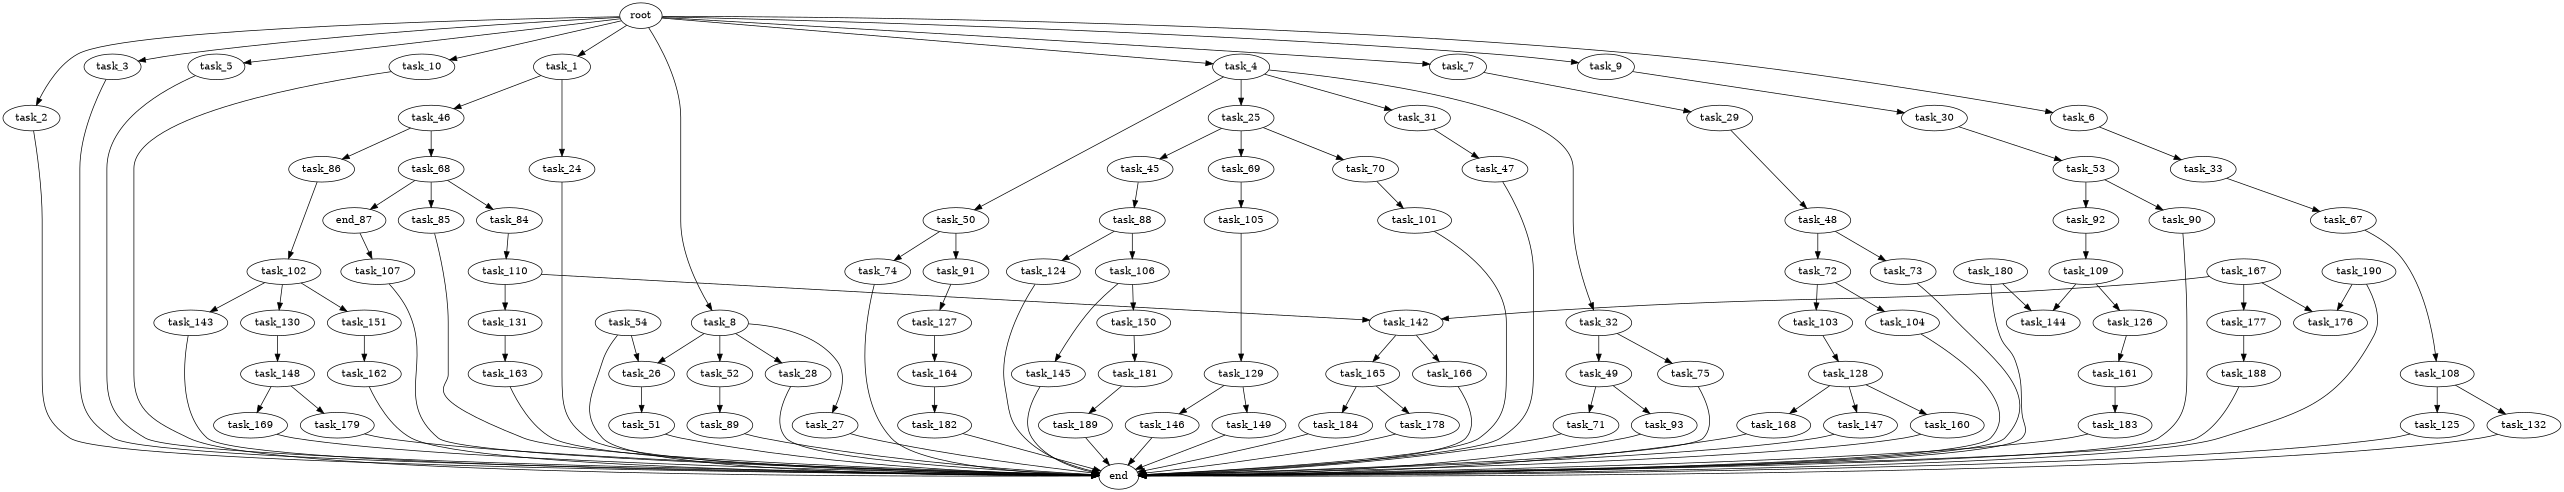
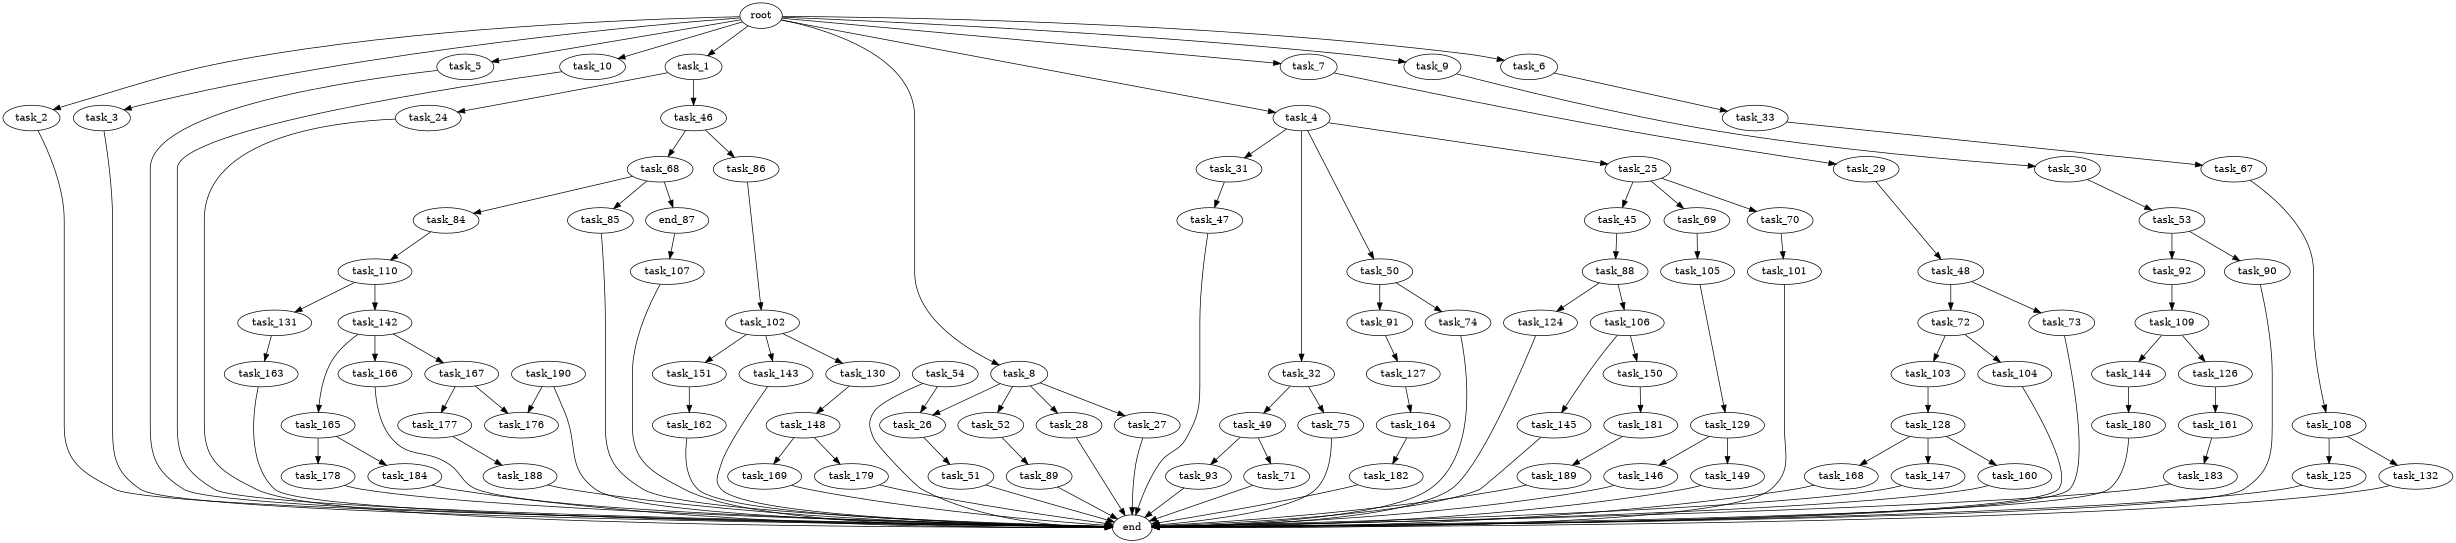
edge "task_180" -> "task_144": reversed
edge "task_167" -> "task_142": reversed
